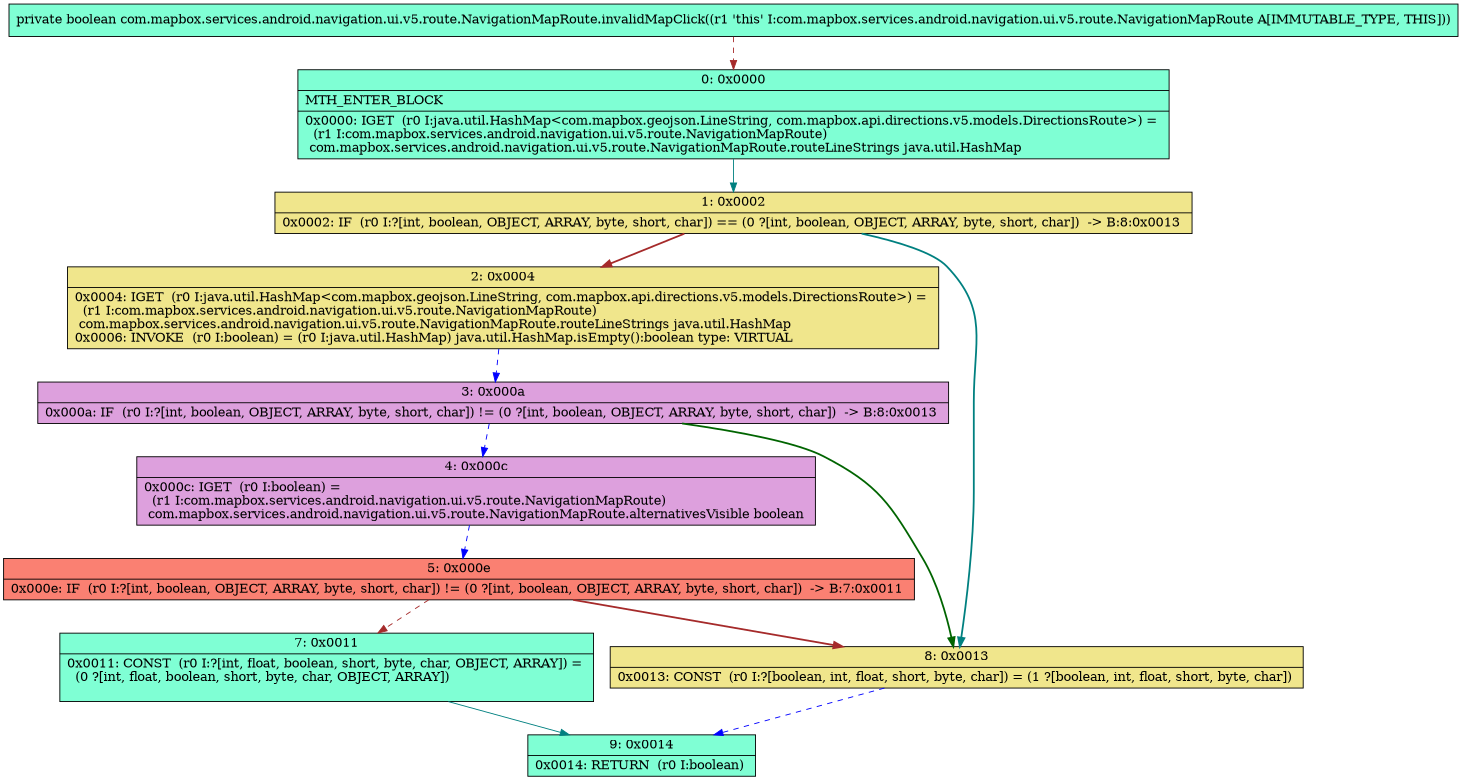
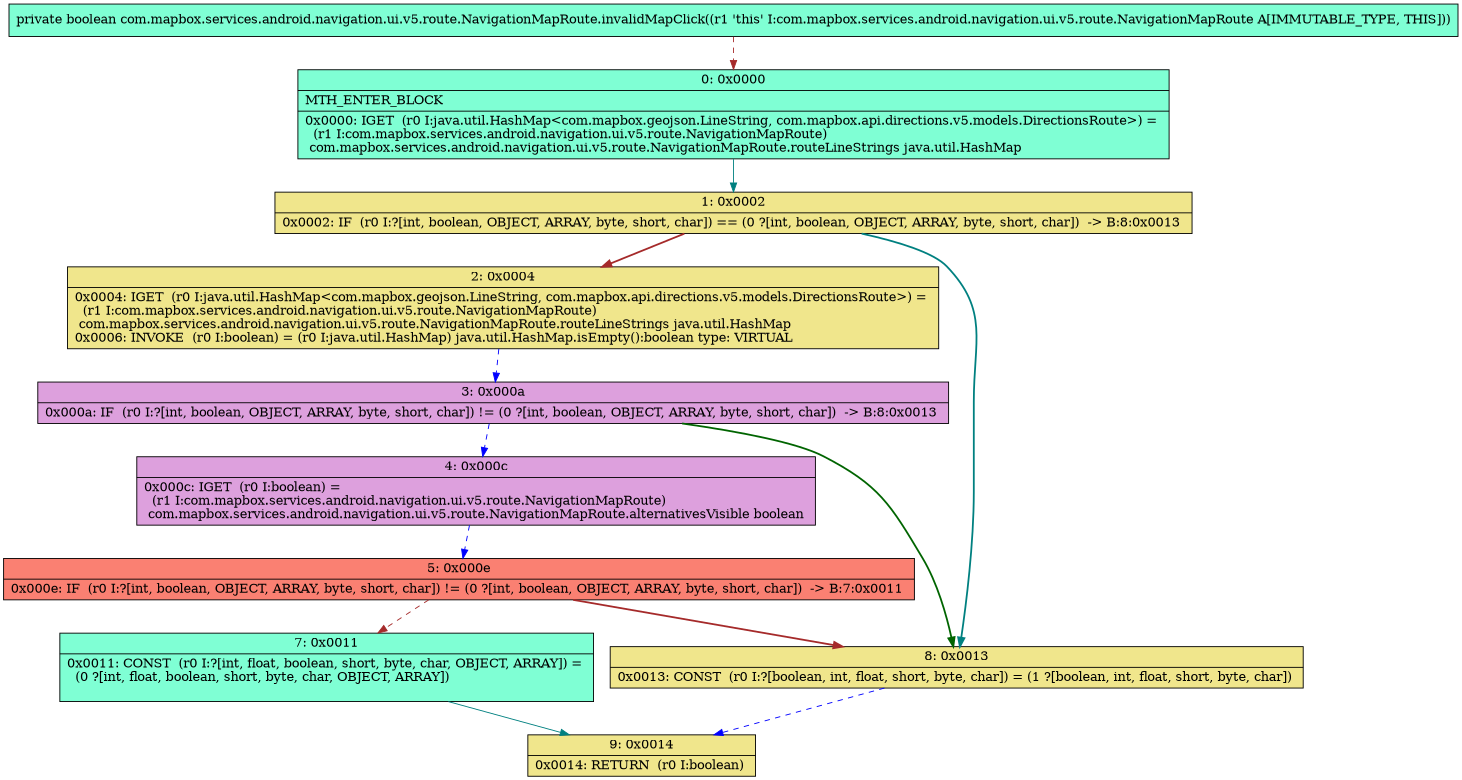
node "9: 0x0014": fillcolor aquamarine -> khaki
